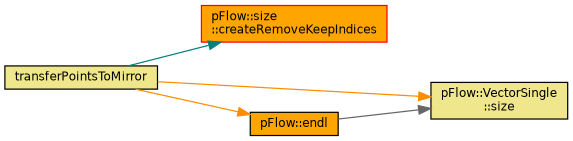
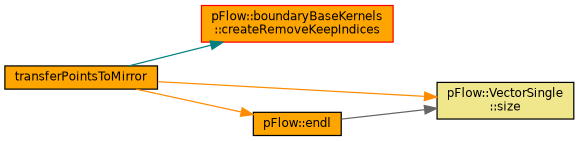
node "pFlow::size ::createRemoveKeepIndices": label "pFlow::size ::createRemoveKeepIndices" -> "pFlow::boundaryBaseKernels ::createRemoveKeepIndices"
node "transferPointsToMirror": fillcolor khaki -> orange
